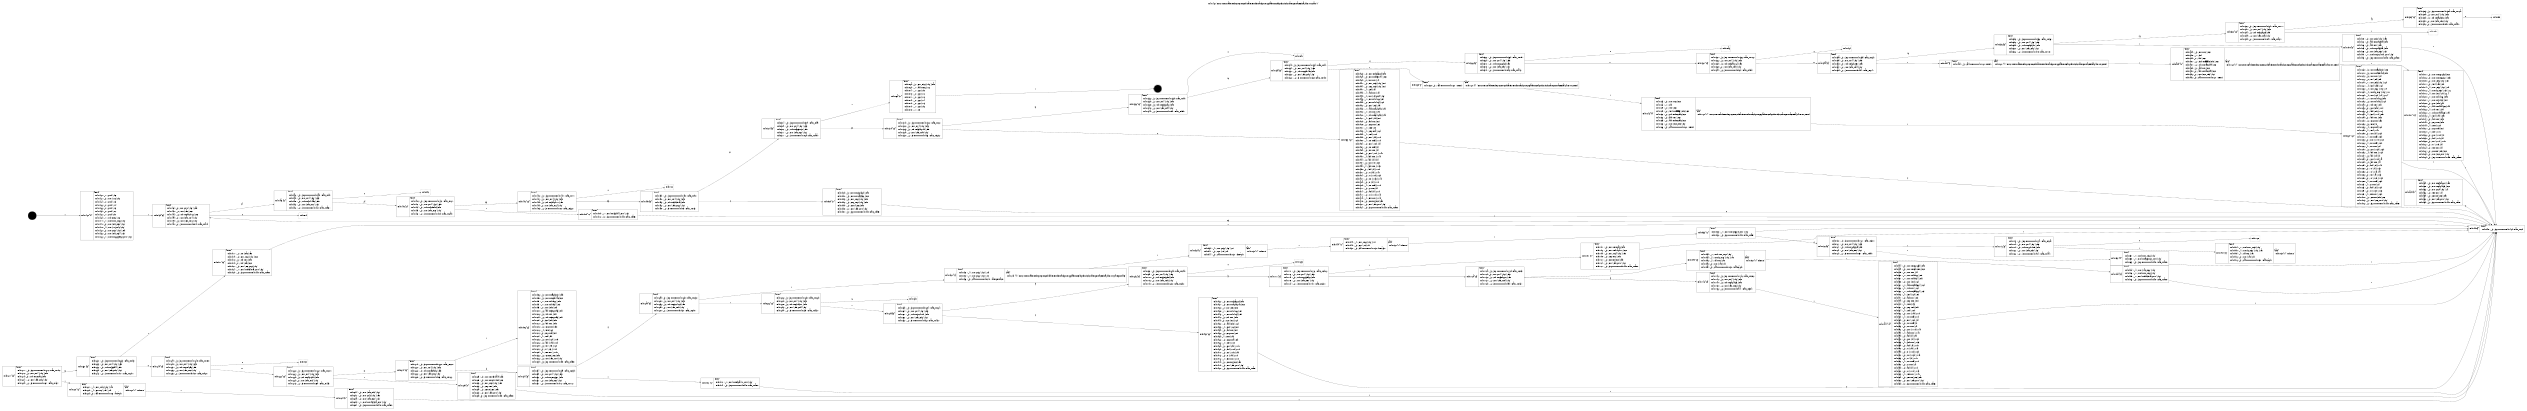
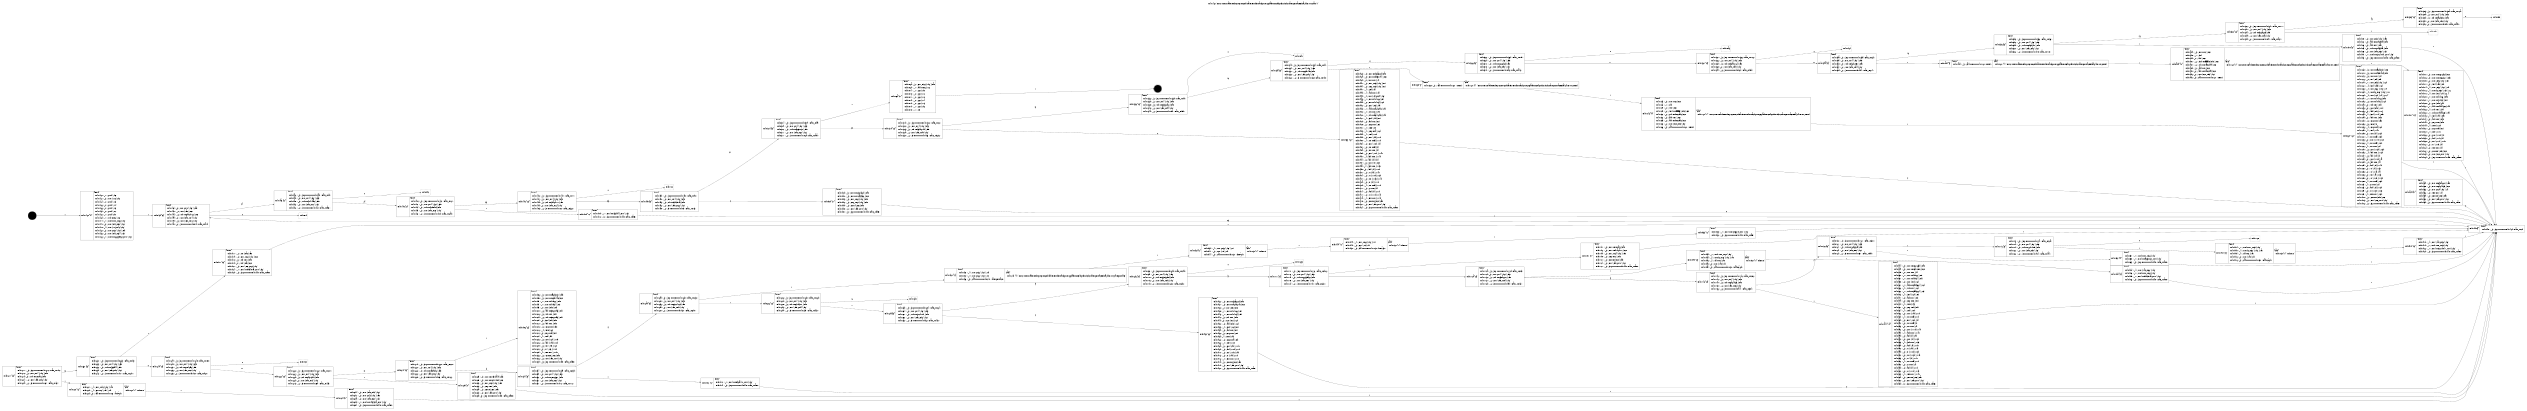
edge "0x401d55 [12]" -> "0x40175c [25]": now "0x401743 [25]" -> "0x40175c [25]"
node "0x40191b [23]": added
